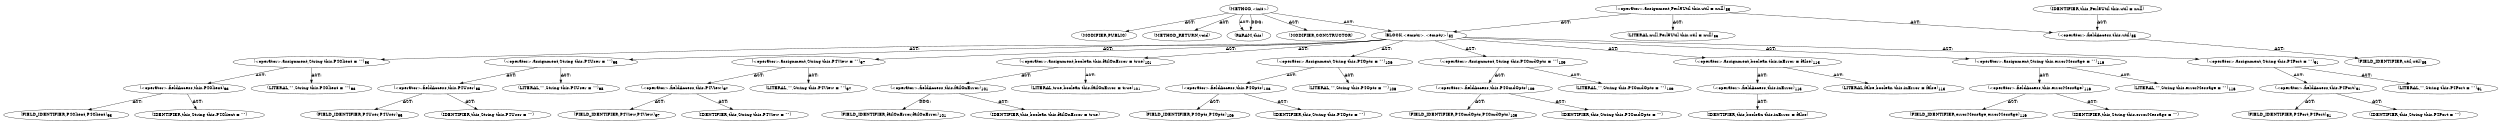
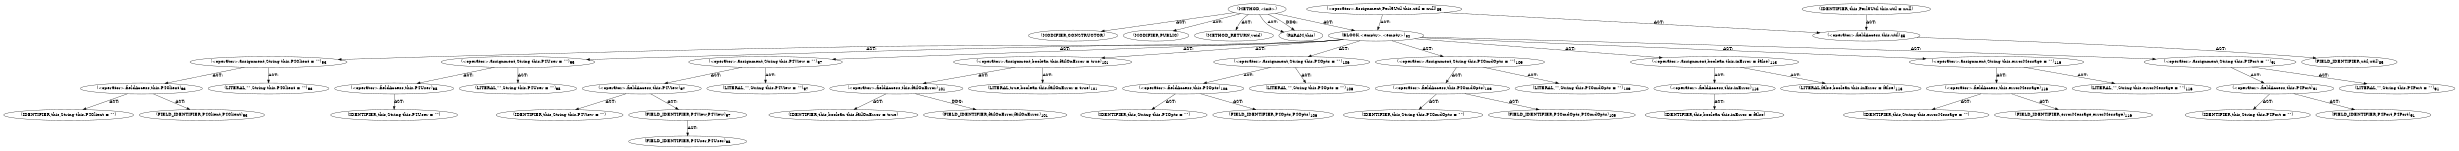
node "(LITERAL,null,Perl5Util this.util = null)": removed
edge "(<operator>.fieldAccess,this.P4User)" -> "(FIELD_IDENTIFIER,P4User,P4User)": now "(FIELD_IDENTIFIER,P4View,P4View)" -> "(FIELD_IDENTIFIER,P4User,P4User)"
